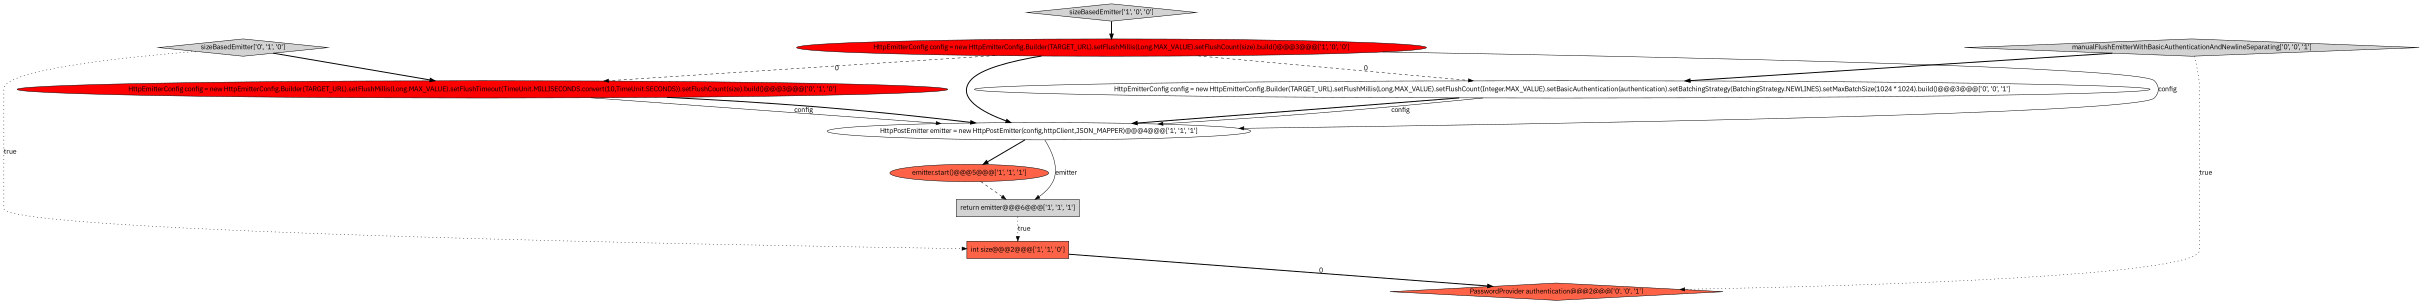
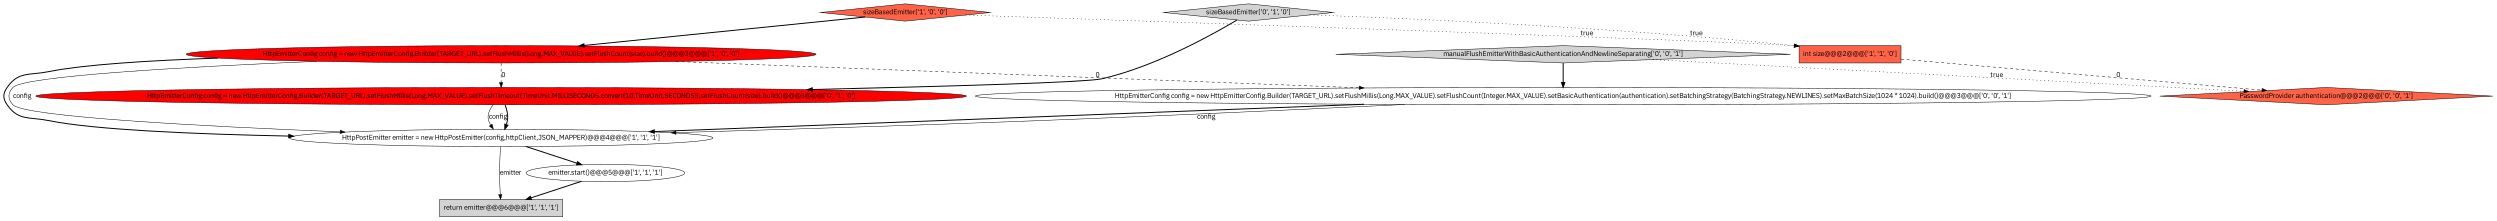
node "sizeBasedEmitter['1', '0', '0']": fillcolor lightgray -> tomato
node "emitter.start()@@@5@@@['1', '1', '1']": fillcolor tomato -> white
edge "emitter.start()@@@5@@@['1', '1', '1']" -> "return emitter@@@6@@@['1', '1', '1']": style dashed -> bold
edge "return emitter@@@6@@@['1', '1', '1']" -> "int size@@@2@@@['1', '1', '0']": now "sizeBasedEmitter['1', '0', '0']" -> "int size@@@2@@@['1', '1', '0']"
edge "int size@@@2@@@['1', '1', '0']" -> "PasswordProvider authentication@@@2@@@['0', '0', '1']": style bold -> dashed
